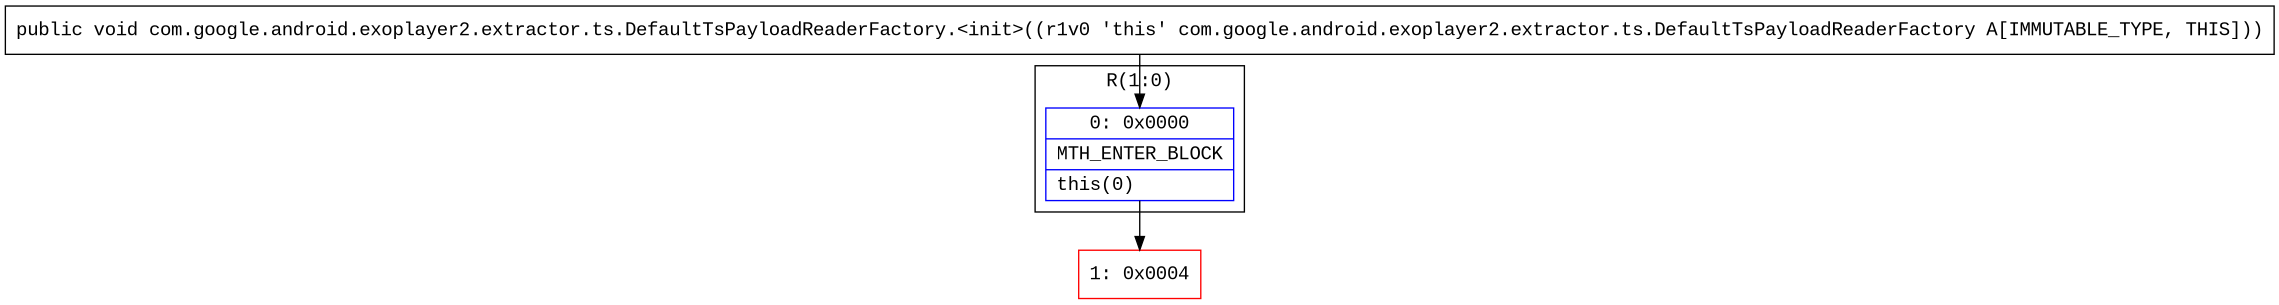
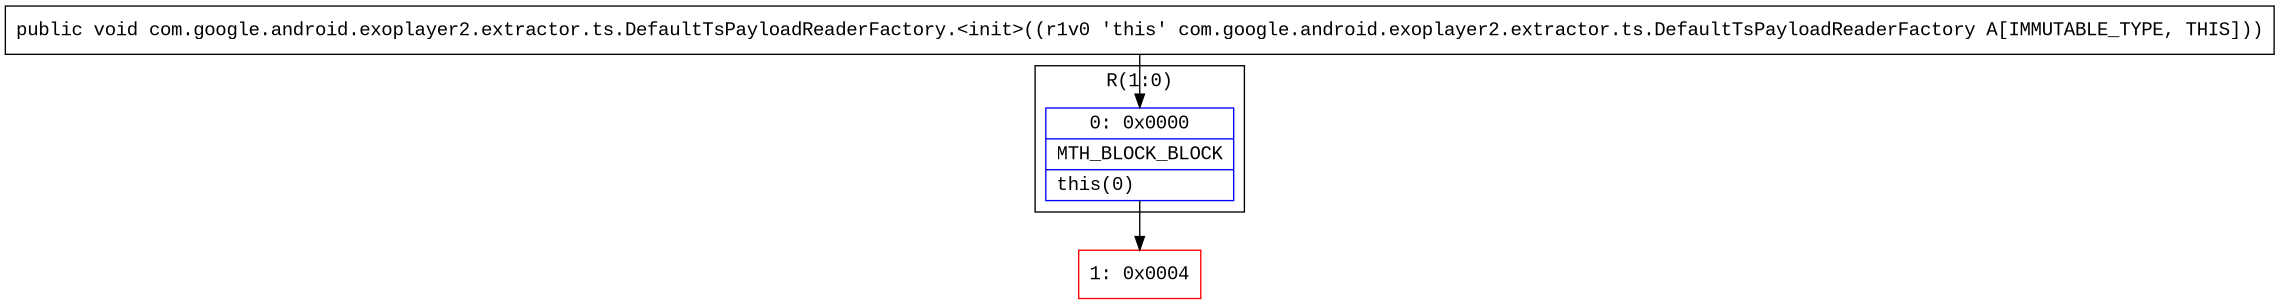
node "0: 0x0000": text "MTH_ENTER_BLOCK" -> "MTH_BLOCK_BLOCK"
